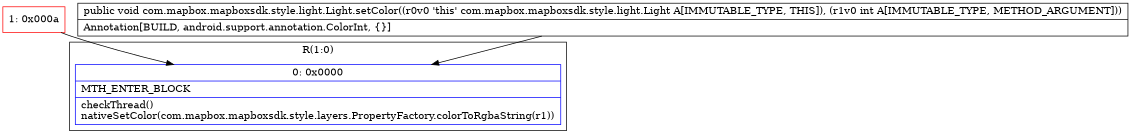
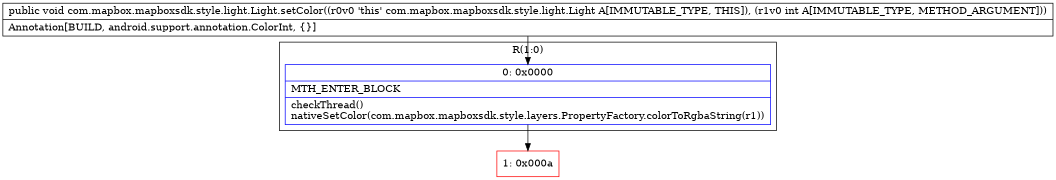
edge "1: 0x000a" -> "0: 0x0000": reversed
